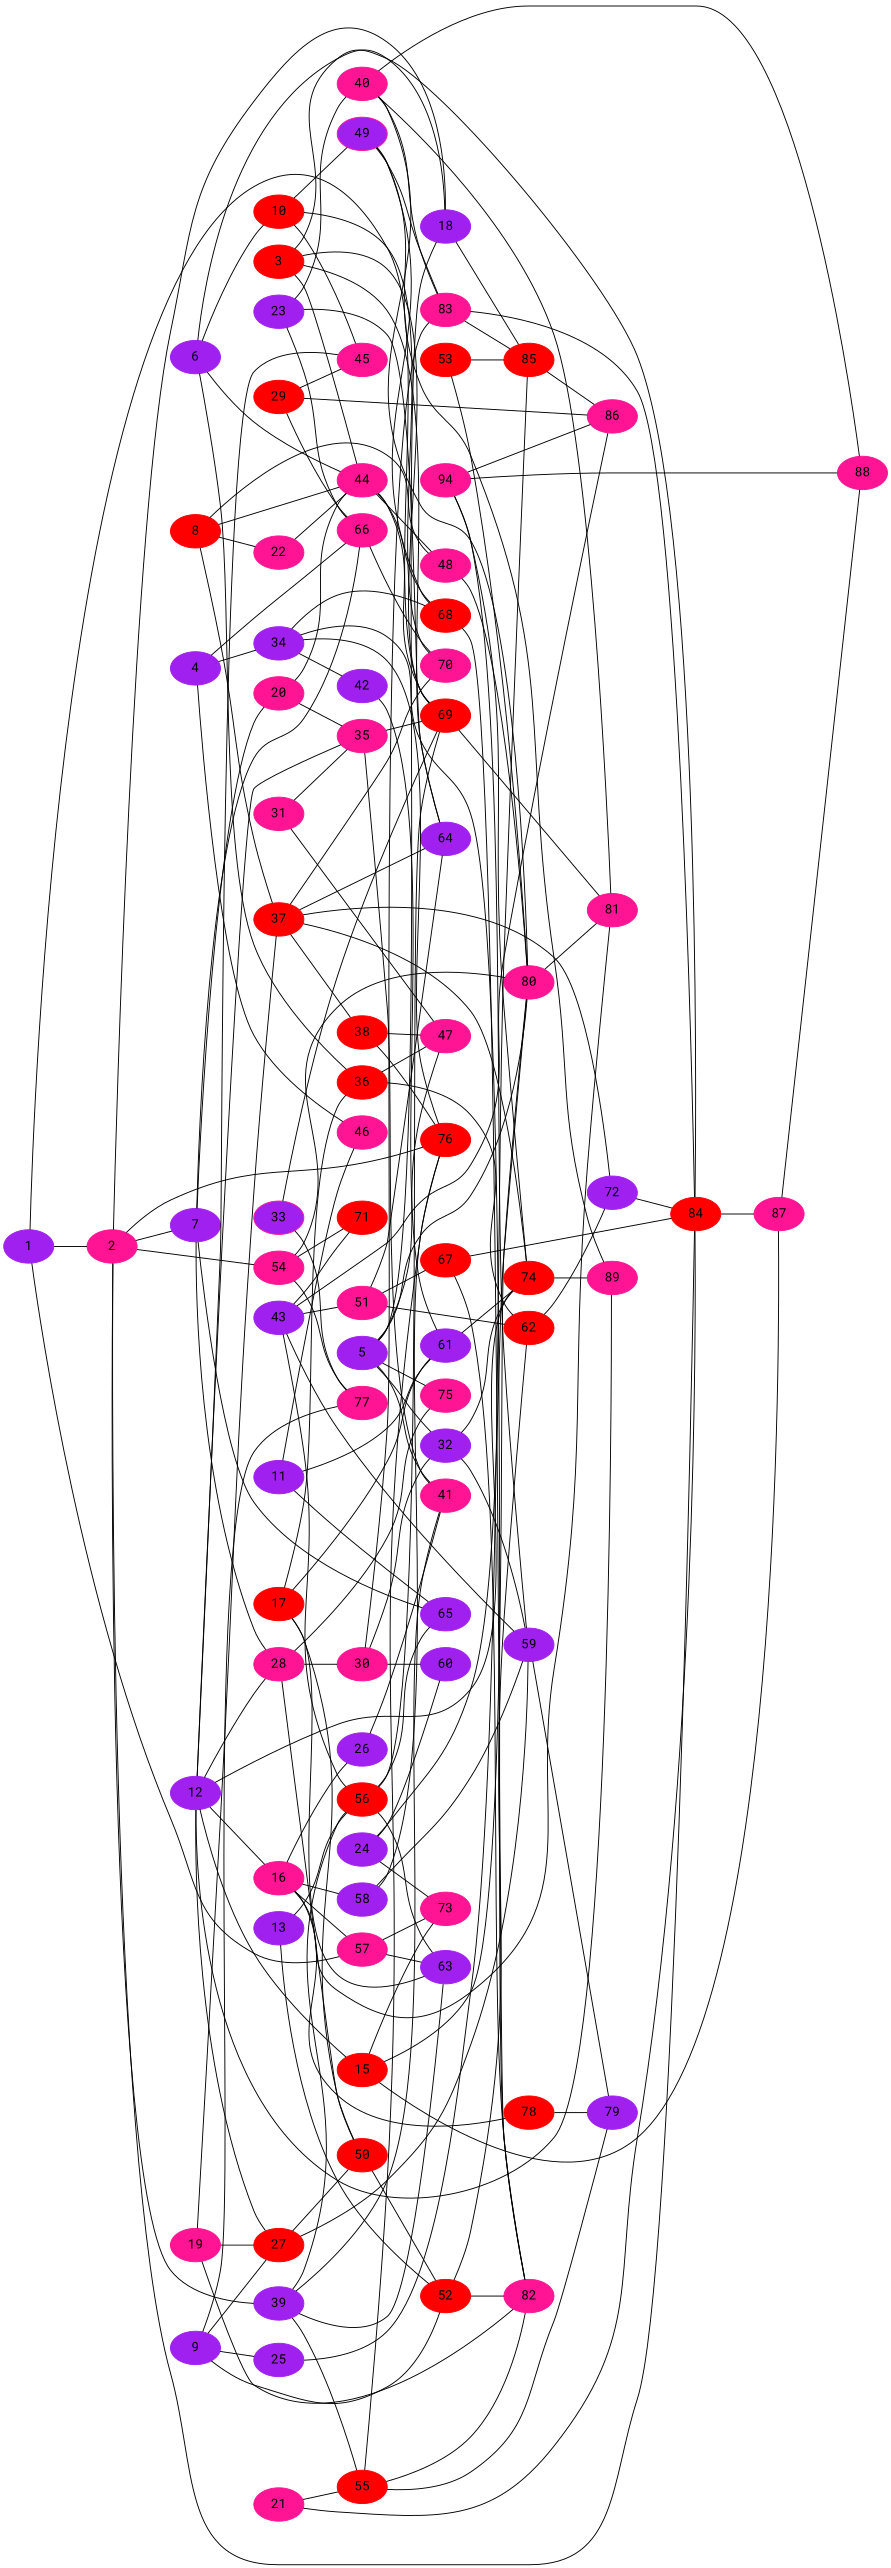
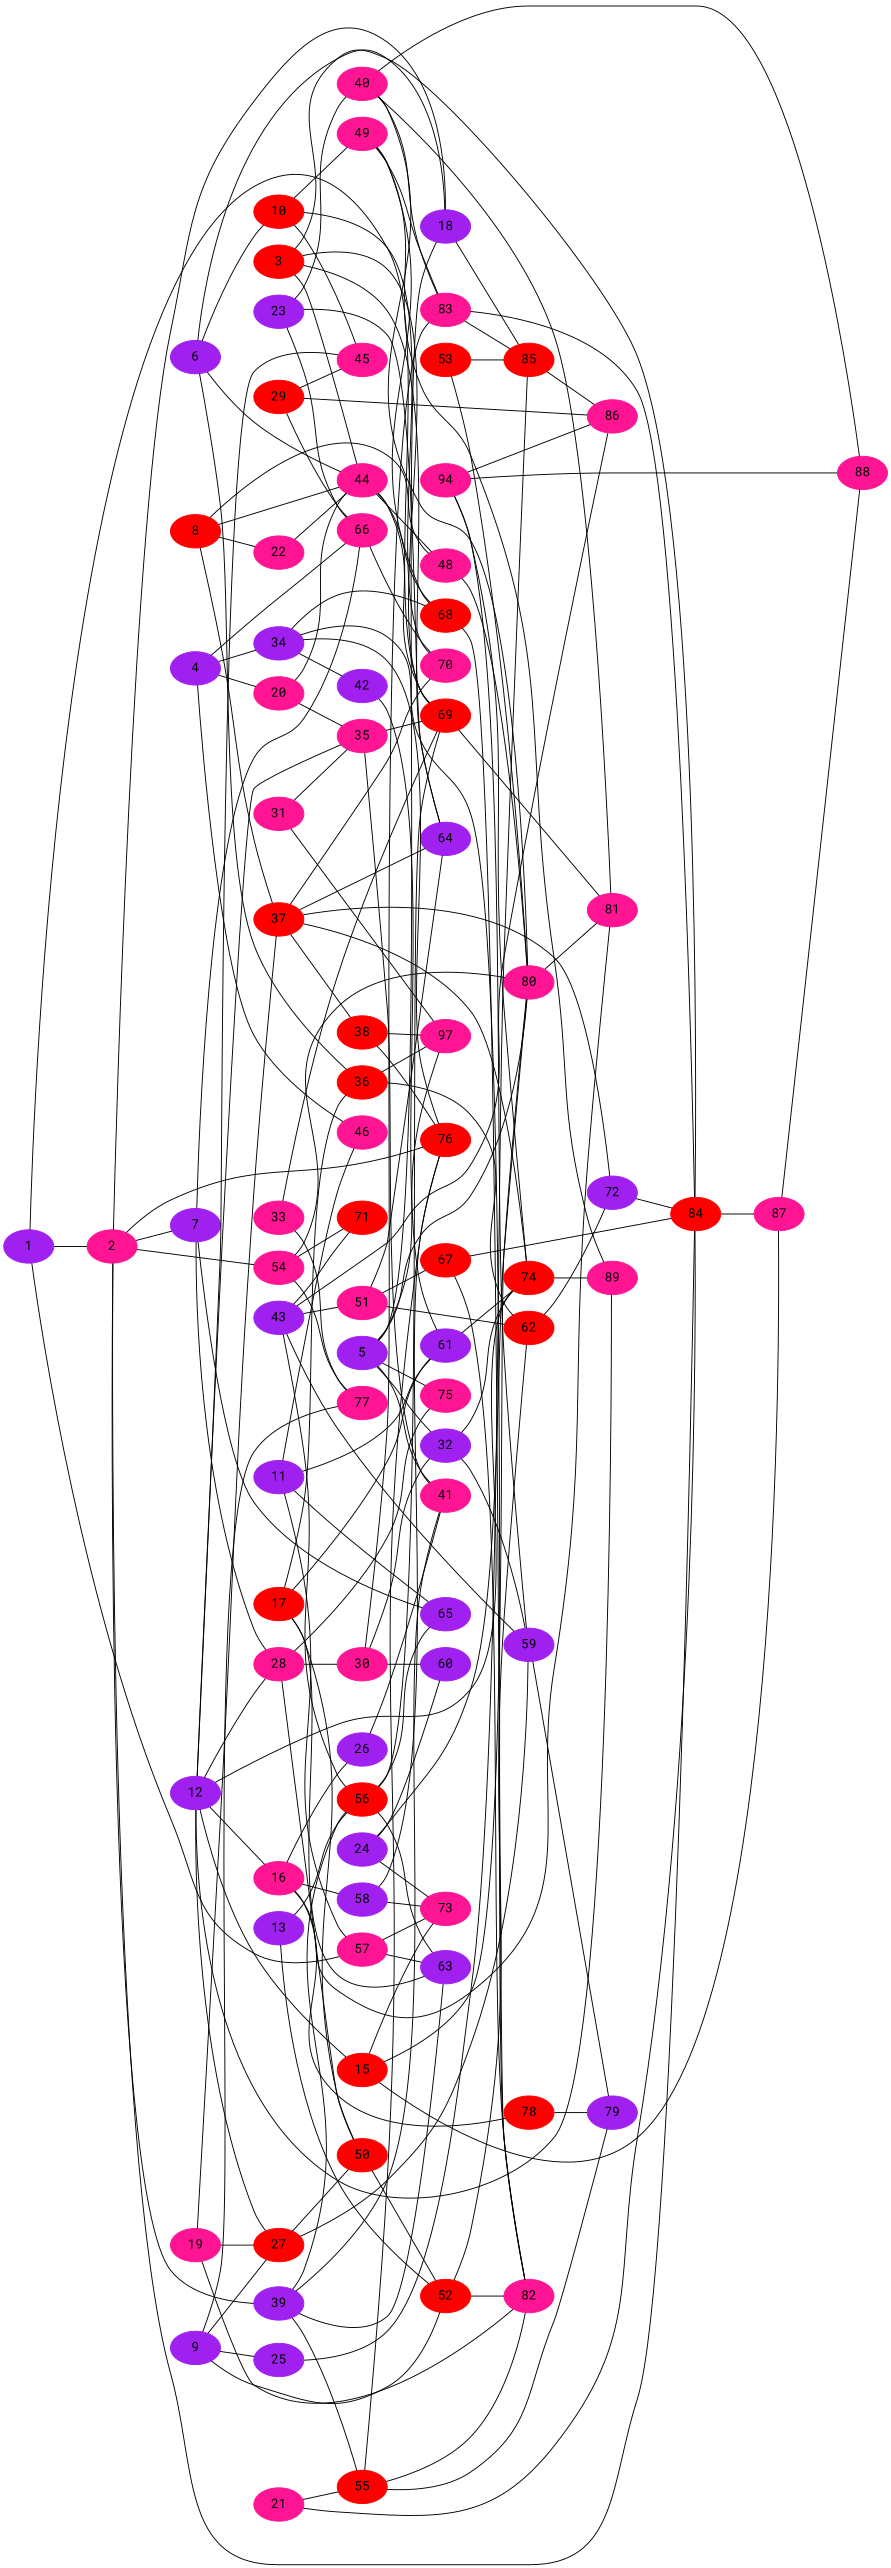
node "49": fillcolor purple -> deeppink
edge "20" -- "7": now "20" -- "4"
node "47": label "47" -> "97"
node "33": fillcolor purple -> deeppink
edge "59" -- "58": now "73" -- "58"
edge "16" -- "57": now "11" -- "57"
